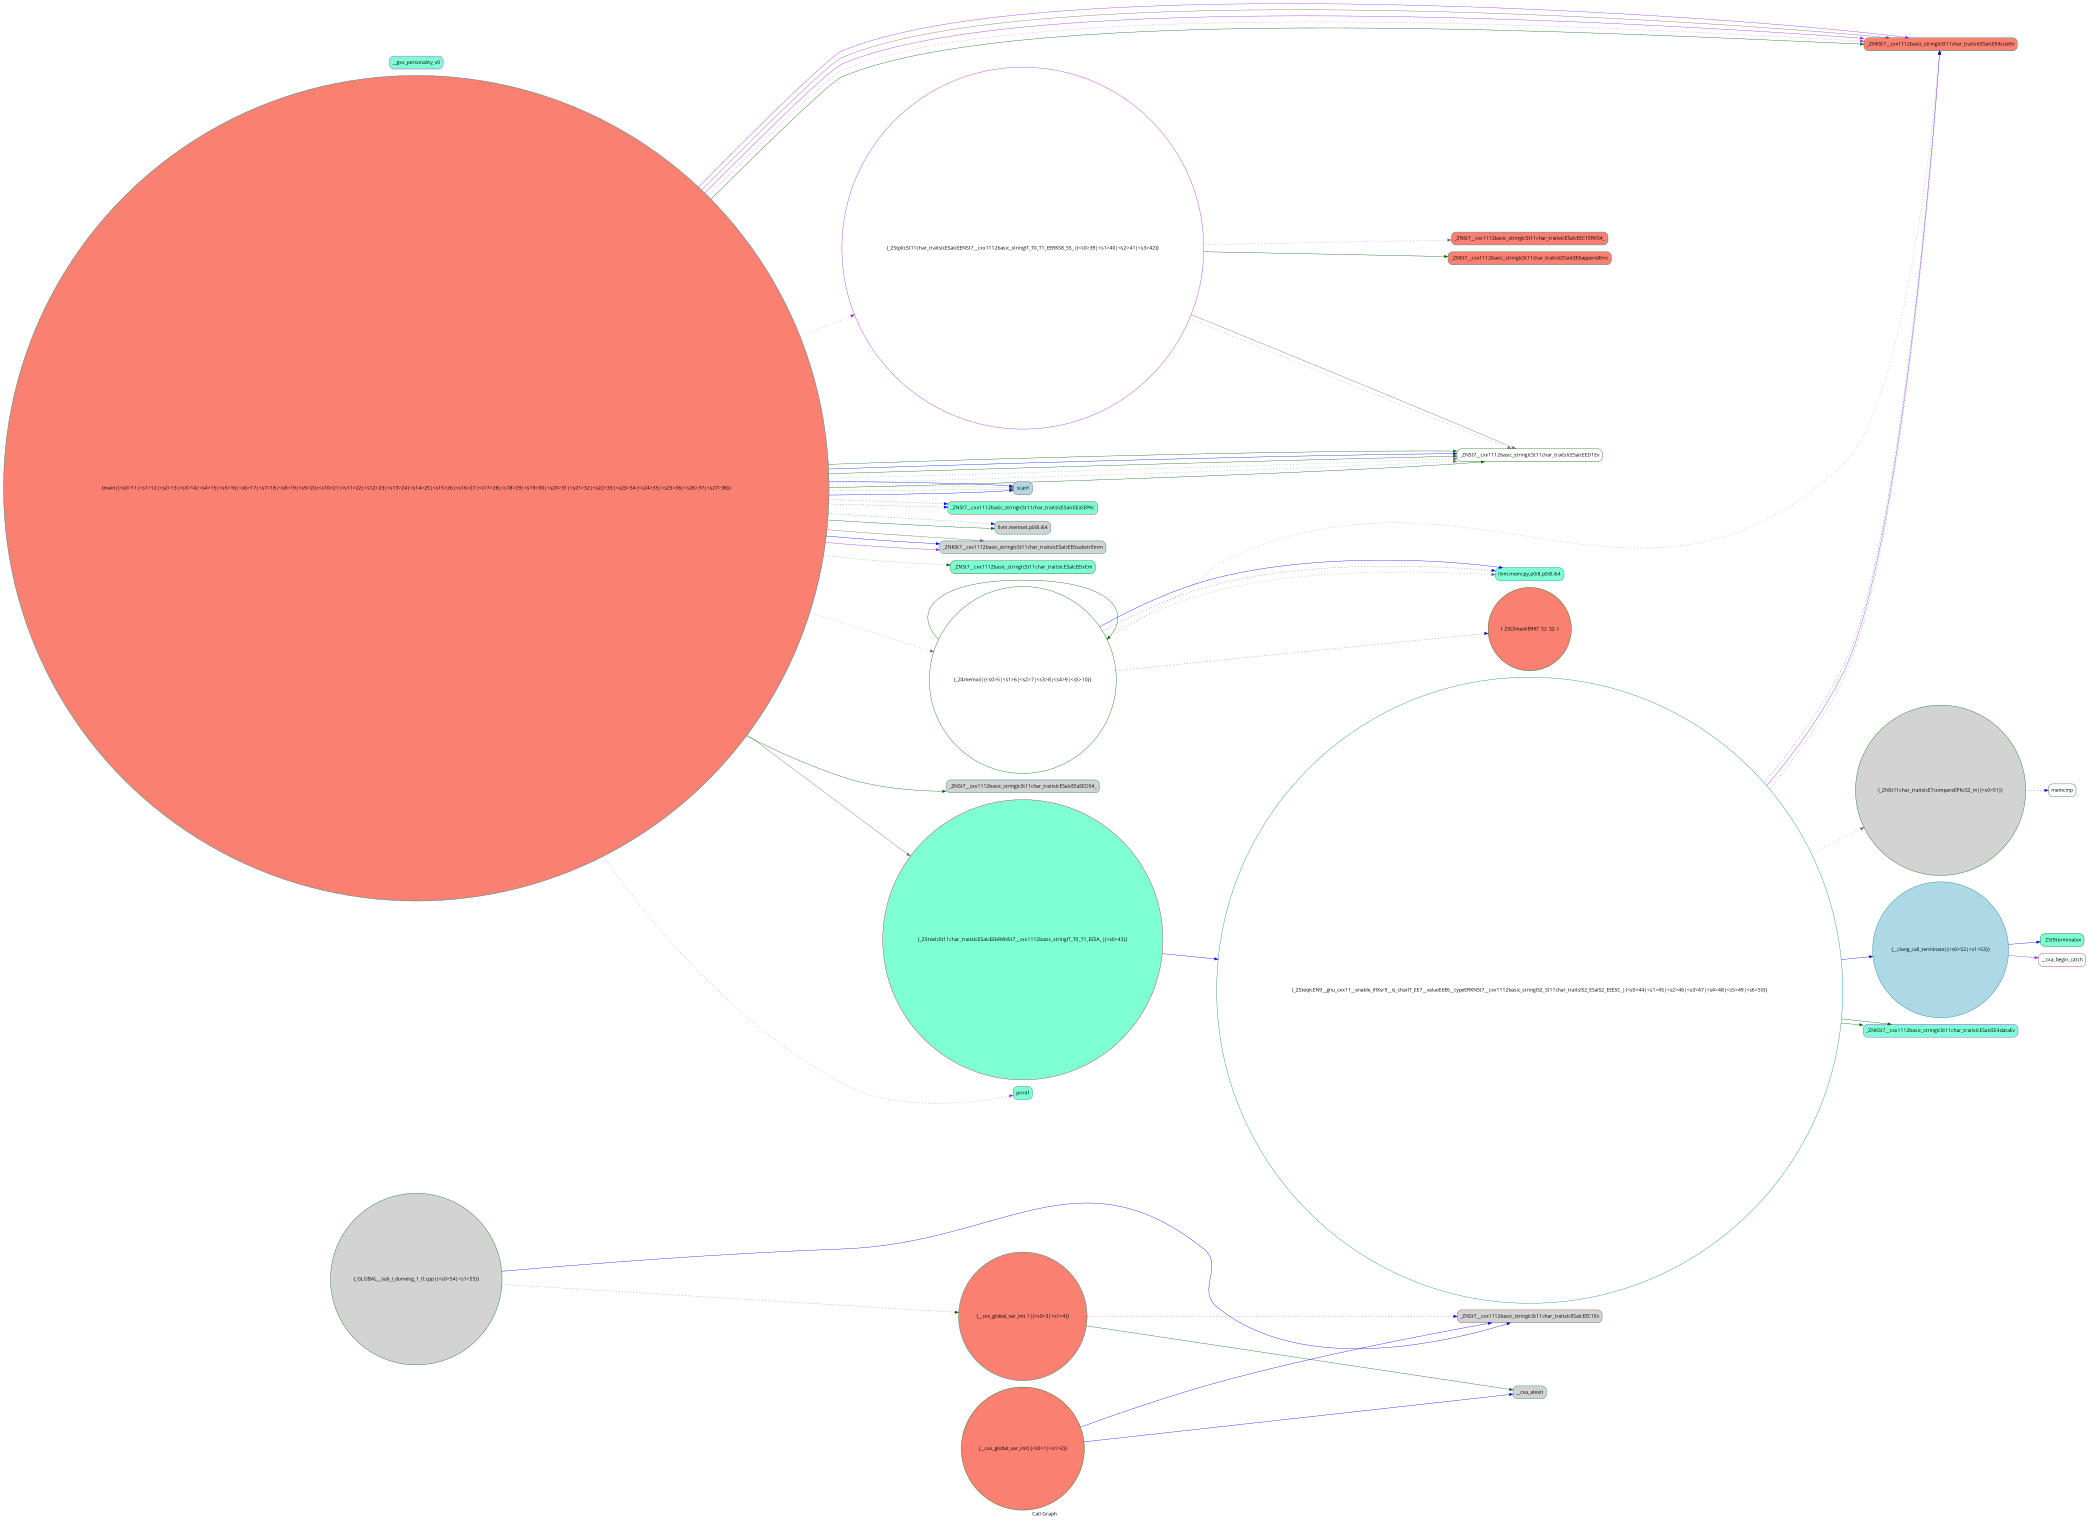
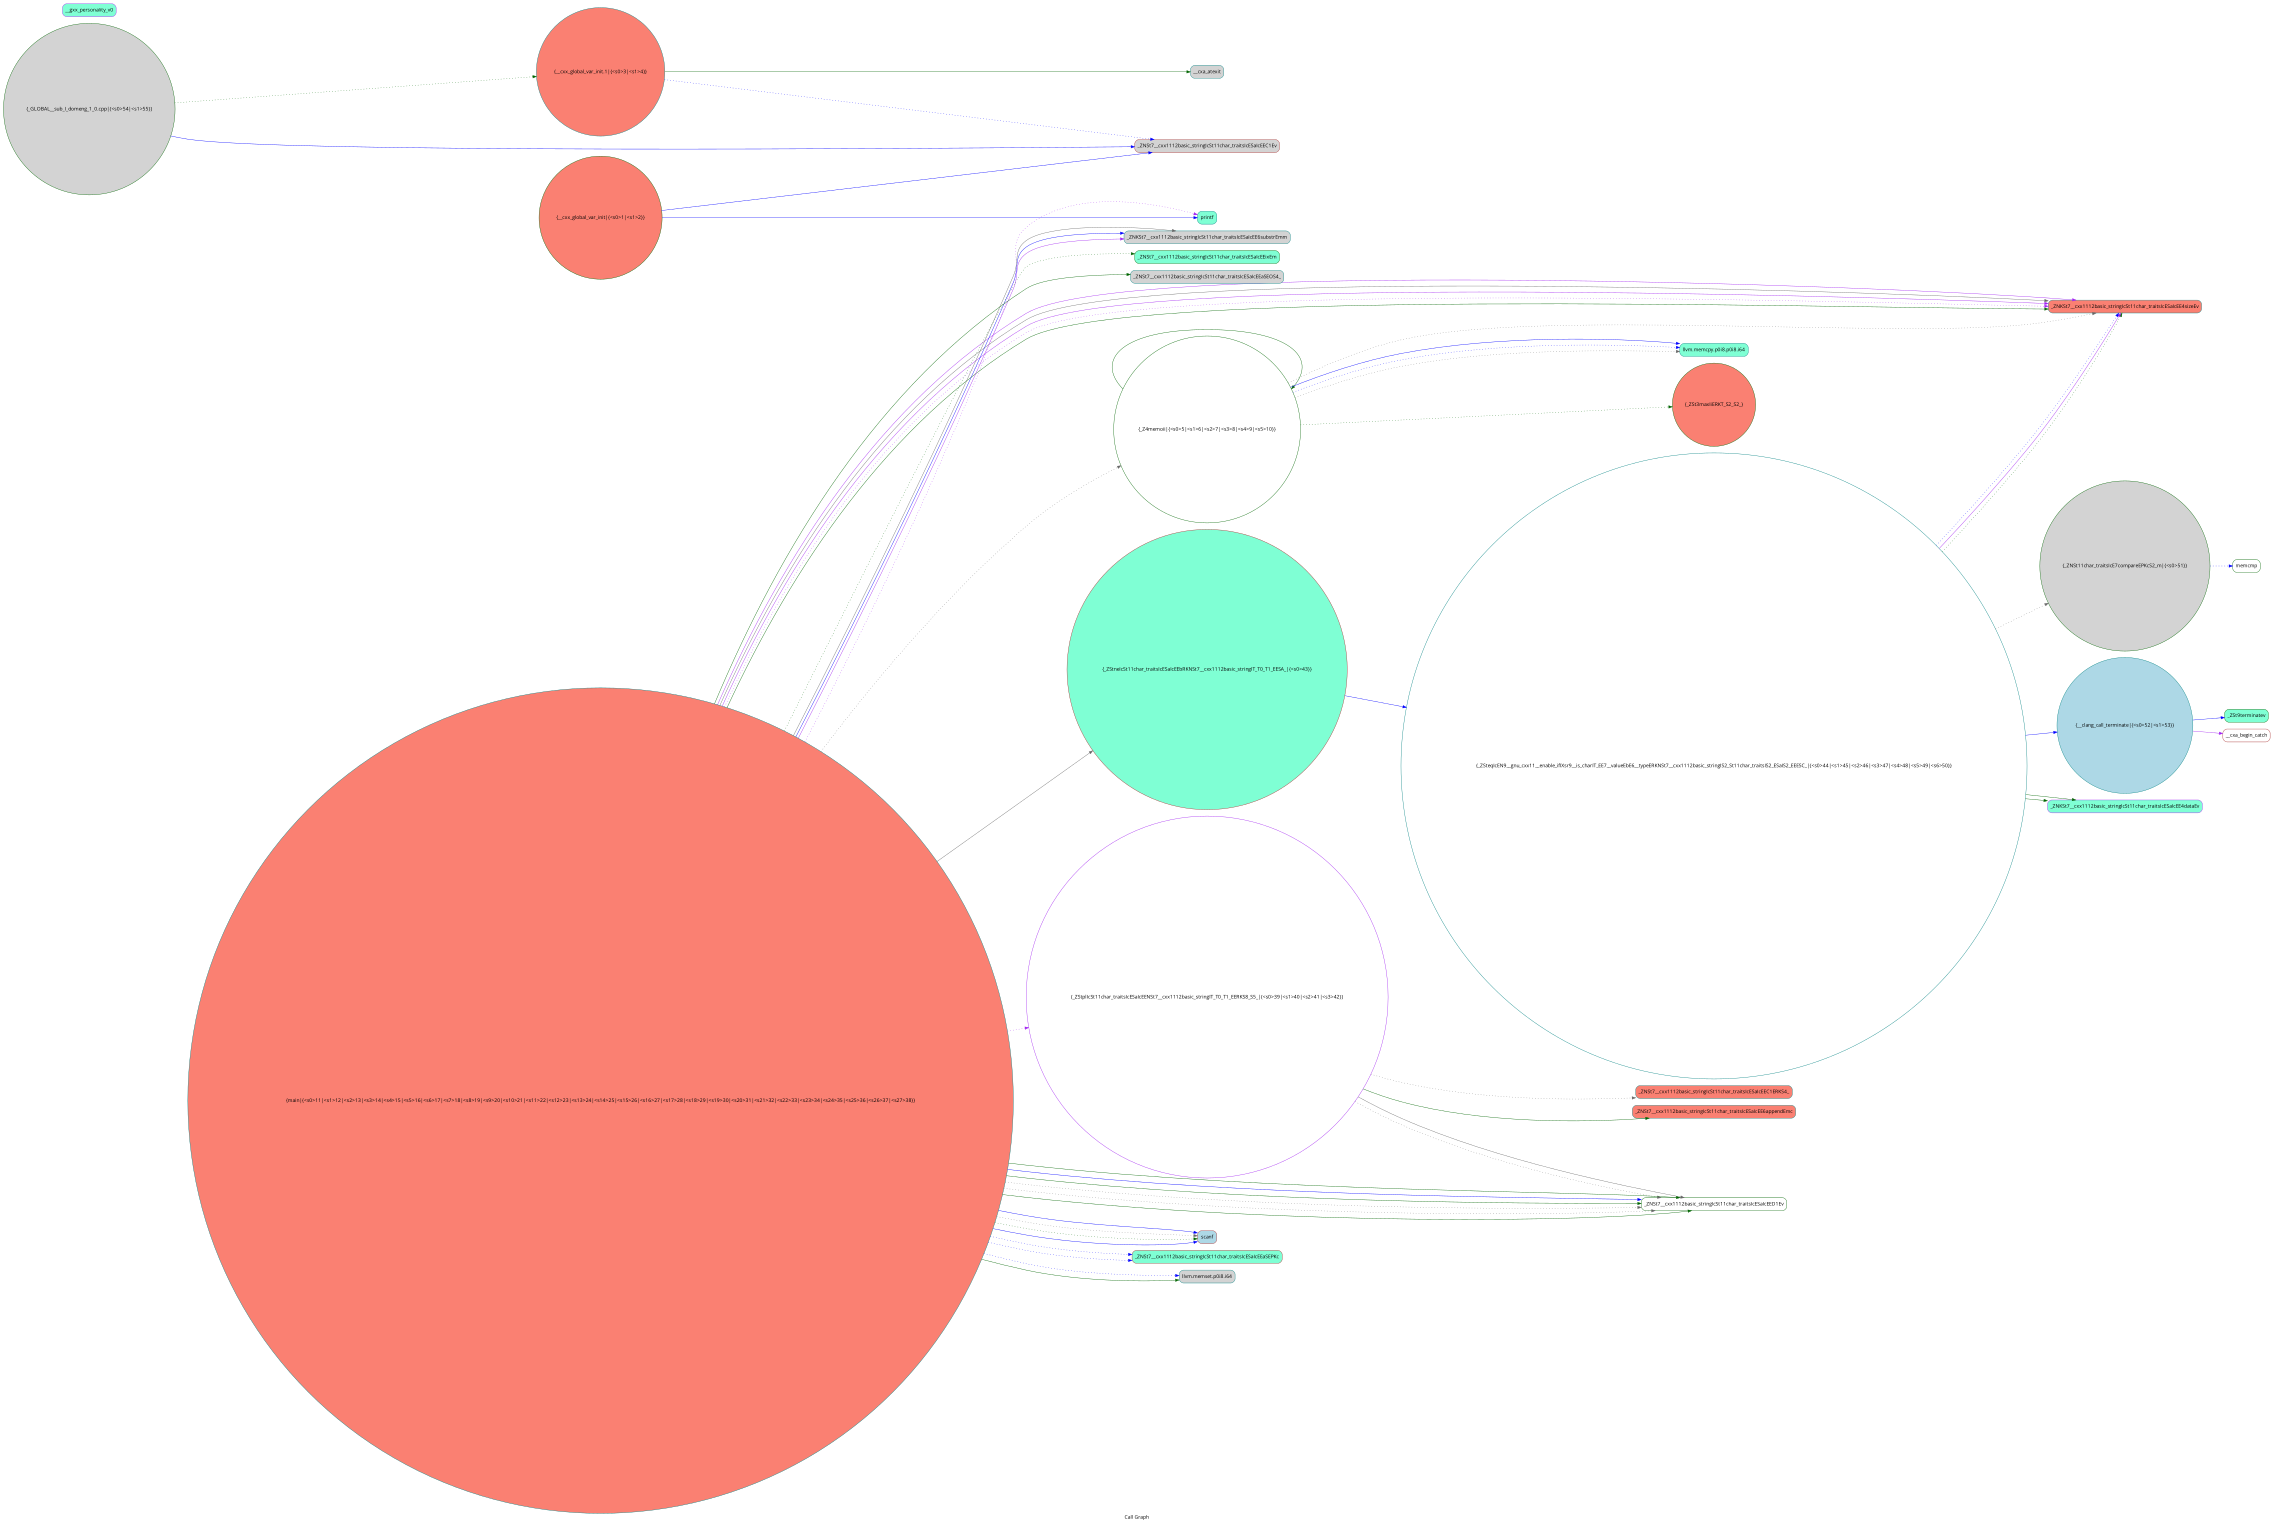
edge "{_Z4memoii|{<s0>5|<s1>6|<s2>7|<s3>8|<s4>9|<s5>10}}" -> "{_ZSt3maxIiERKT_S2_S2_}": color blue -> darkgreen
edge "{__cxx_global_var_init|{<s0>1|<s1>2}}" -> "__cxa_atexit": now "{__cxx_global_var_init|{<s0>1|<s1>2}}" -> "printf"
